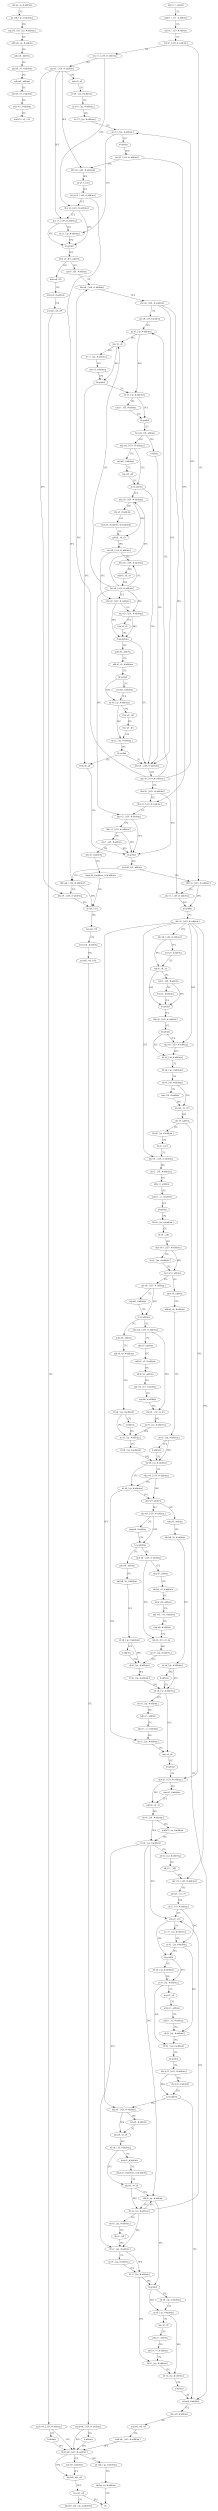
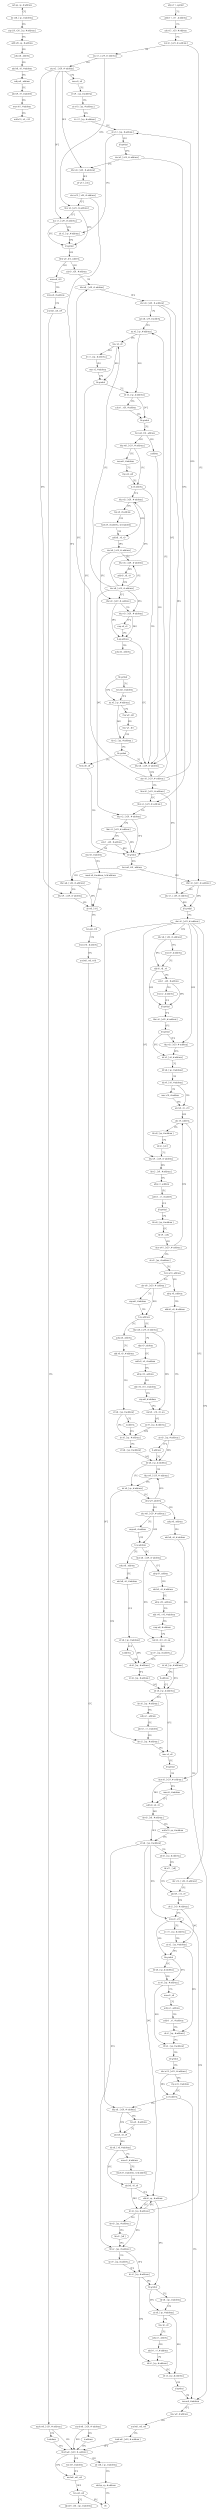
edge "sub sp , sp , # address" -> "str x28 , [ sp , # address ]": reversed
edge "ldr w13 , [ x8 ]" -> "stur w13 , [ x29 , #- address ]": removed, label "DFG"
node "add x0 , x0 , # address": removed
edge "ldur w10 , [ x29 , #- address ]" -> "cbnz w10 , address": now "ldur w10 , [ x29 , #- address ]" -> "cbz x9 , address"
edge "ldur w9 , [ x29 , #- address ]" -> "cbnz w9 , address": reversed
edge "ldr x11 , [ x8 ]" -> "ldur x12 , [ x29 , #- address ]": now "ldr x11 , [ x8 ]" -> "add x9 , x12 , x9"
